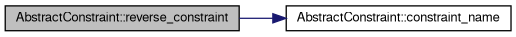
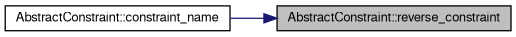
edge "AbstractConstraint::reverse_constraint" -> "AbstractConstraint::constraint_name": reversed
